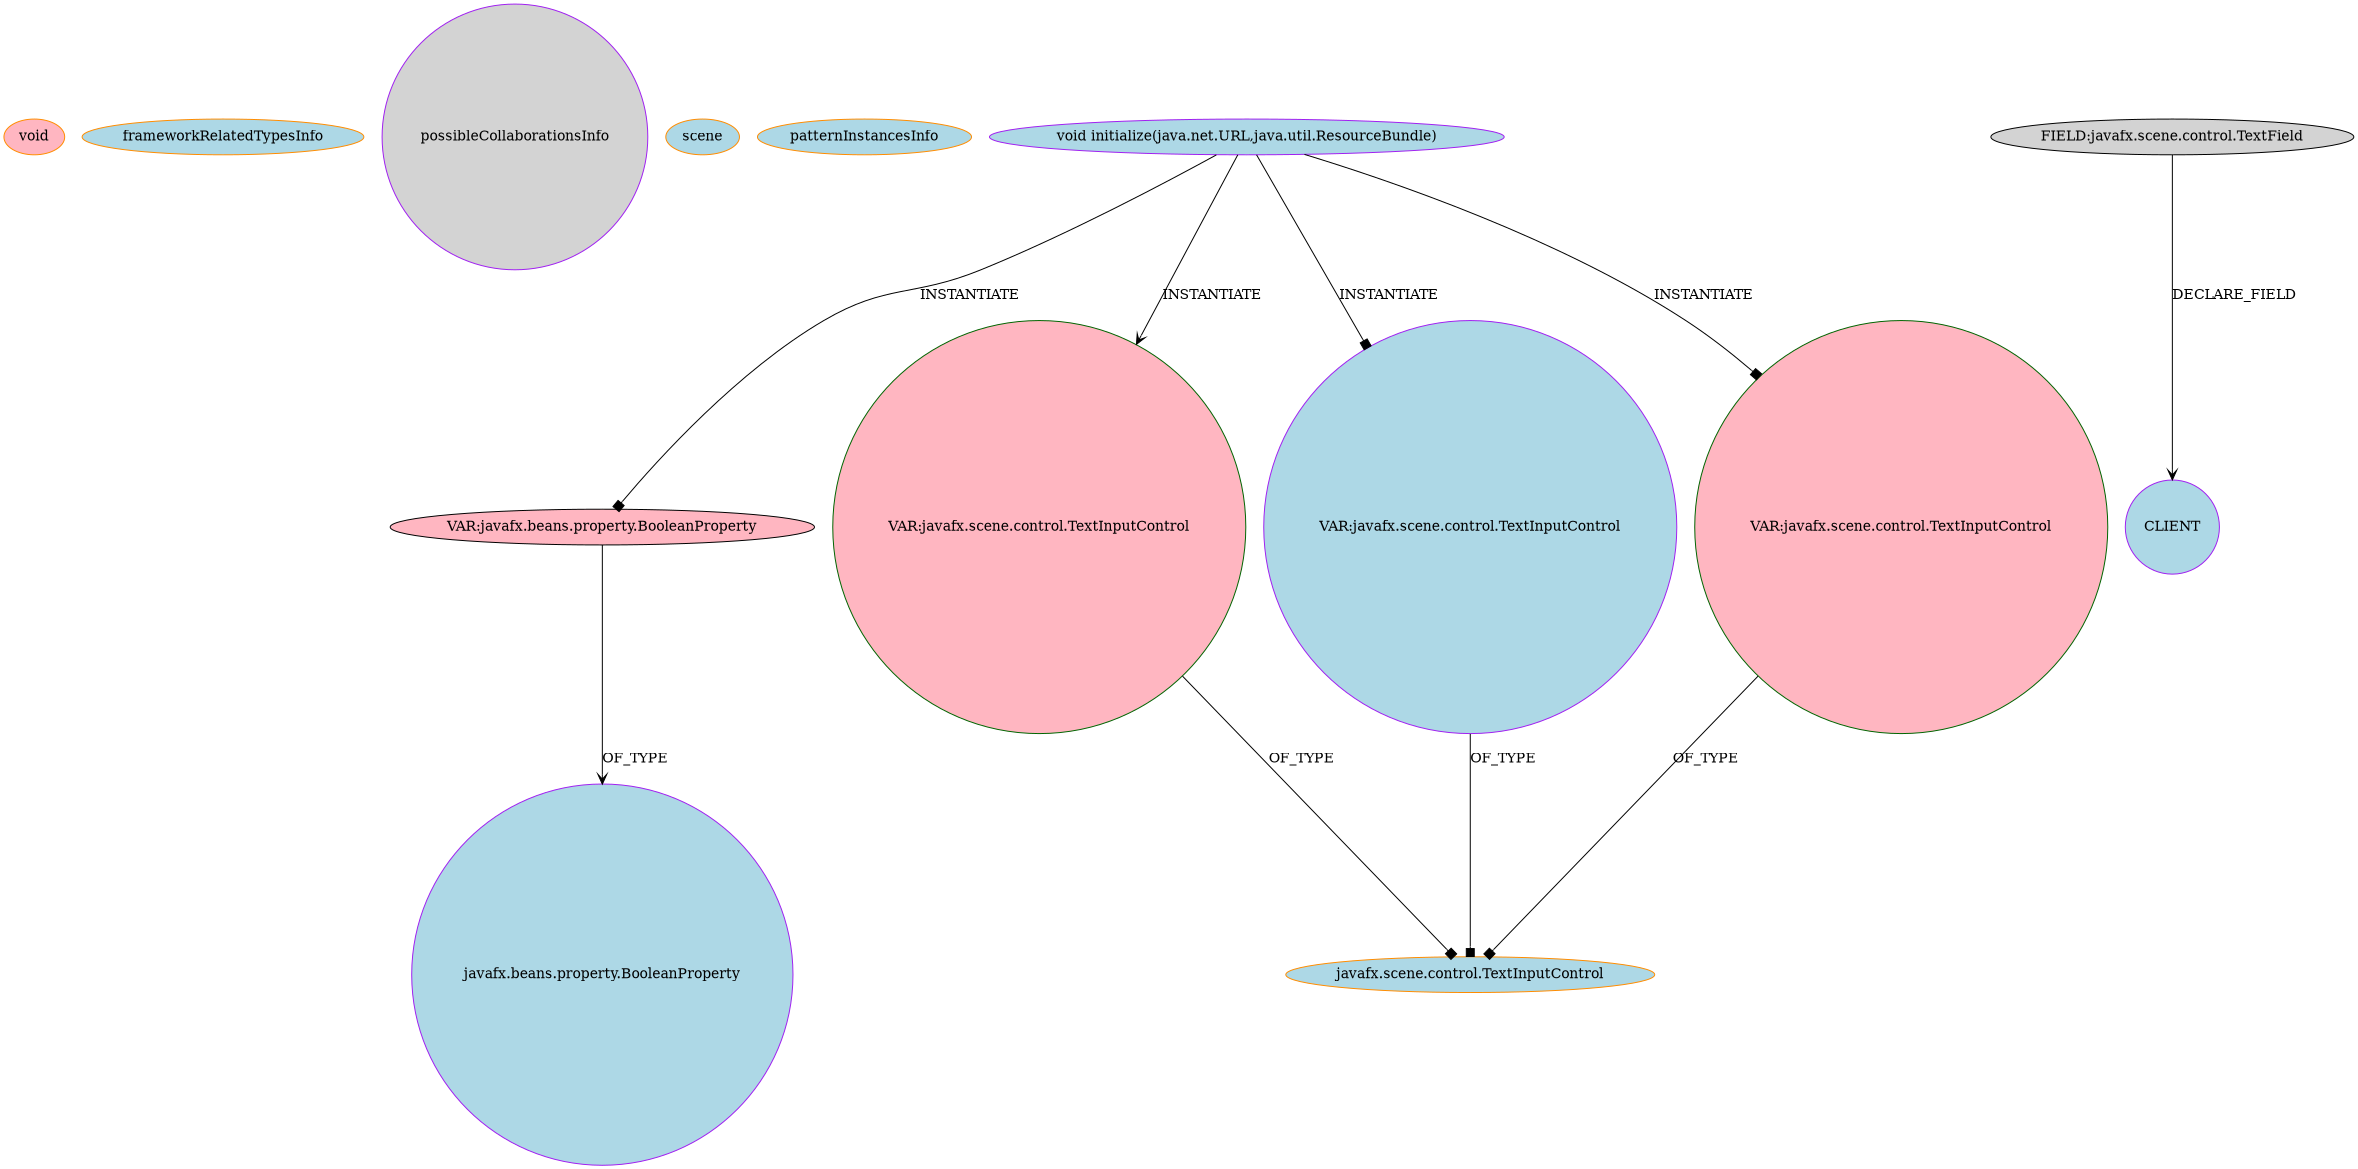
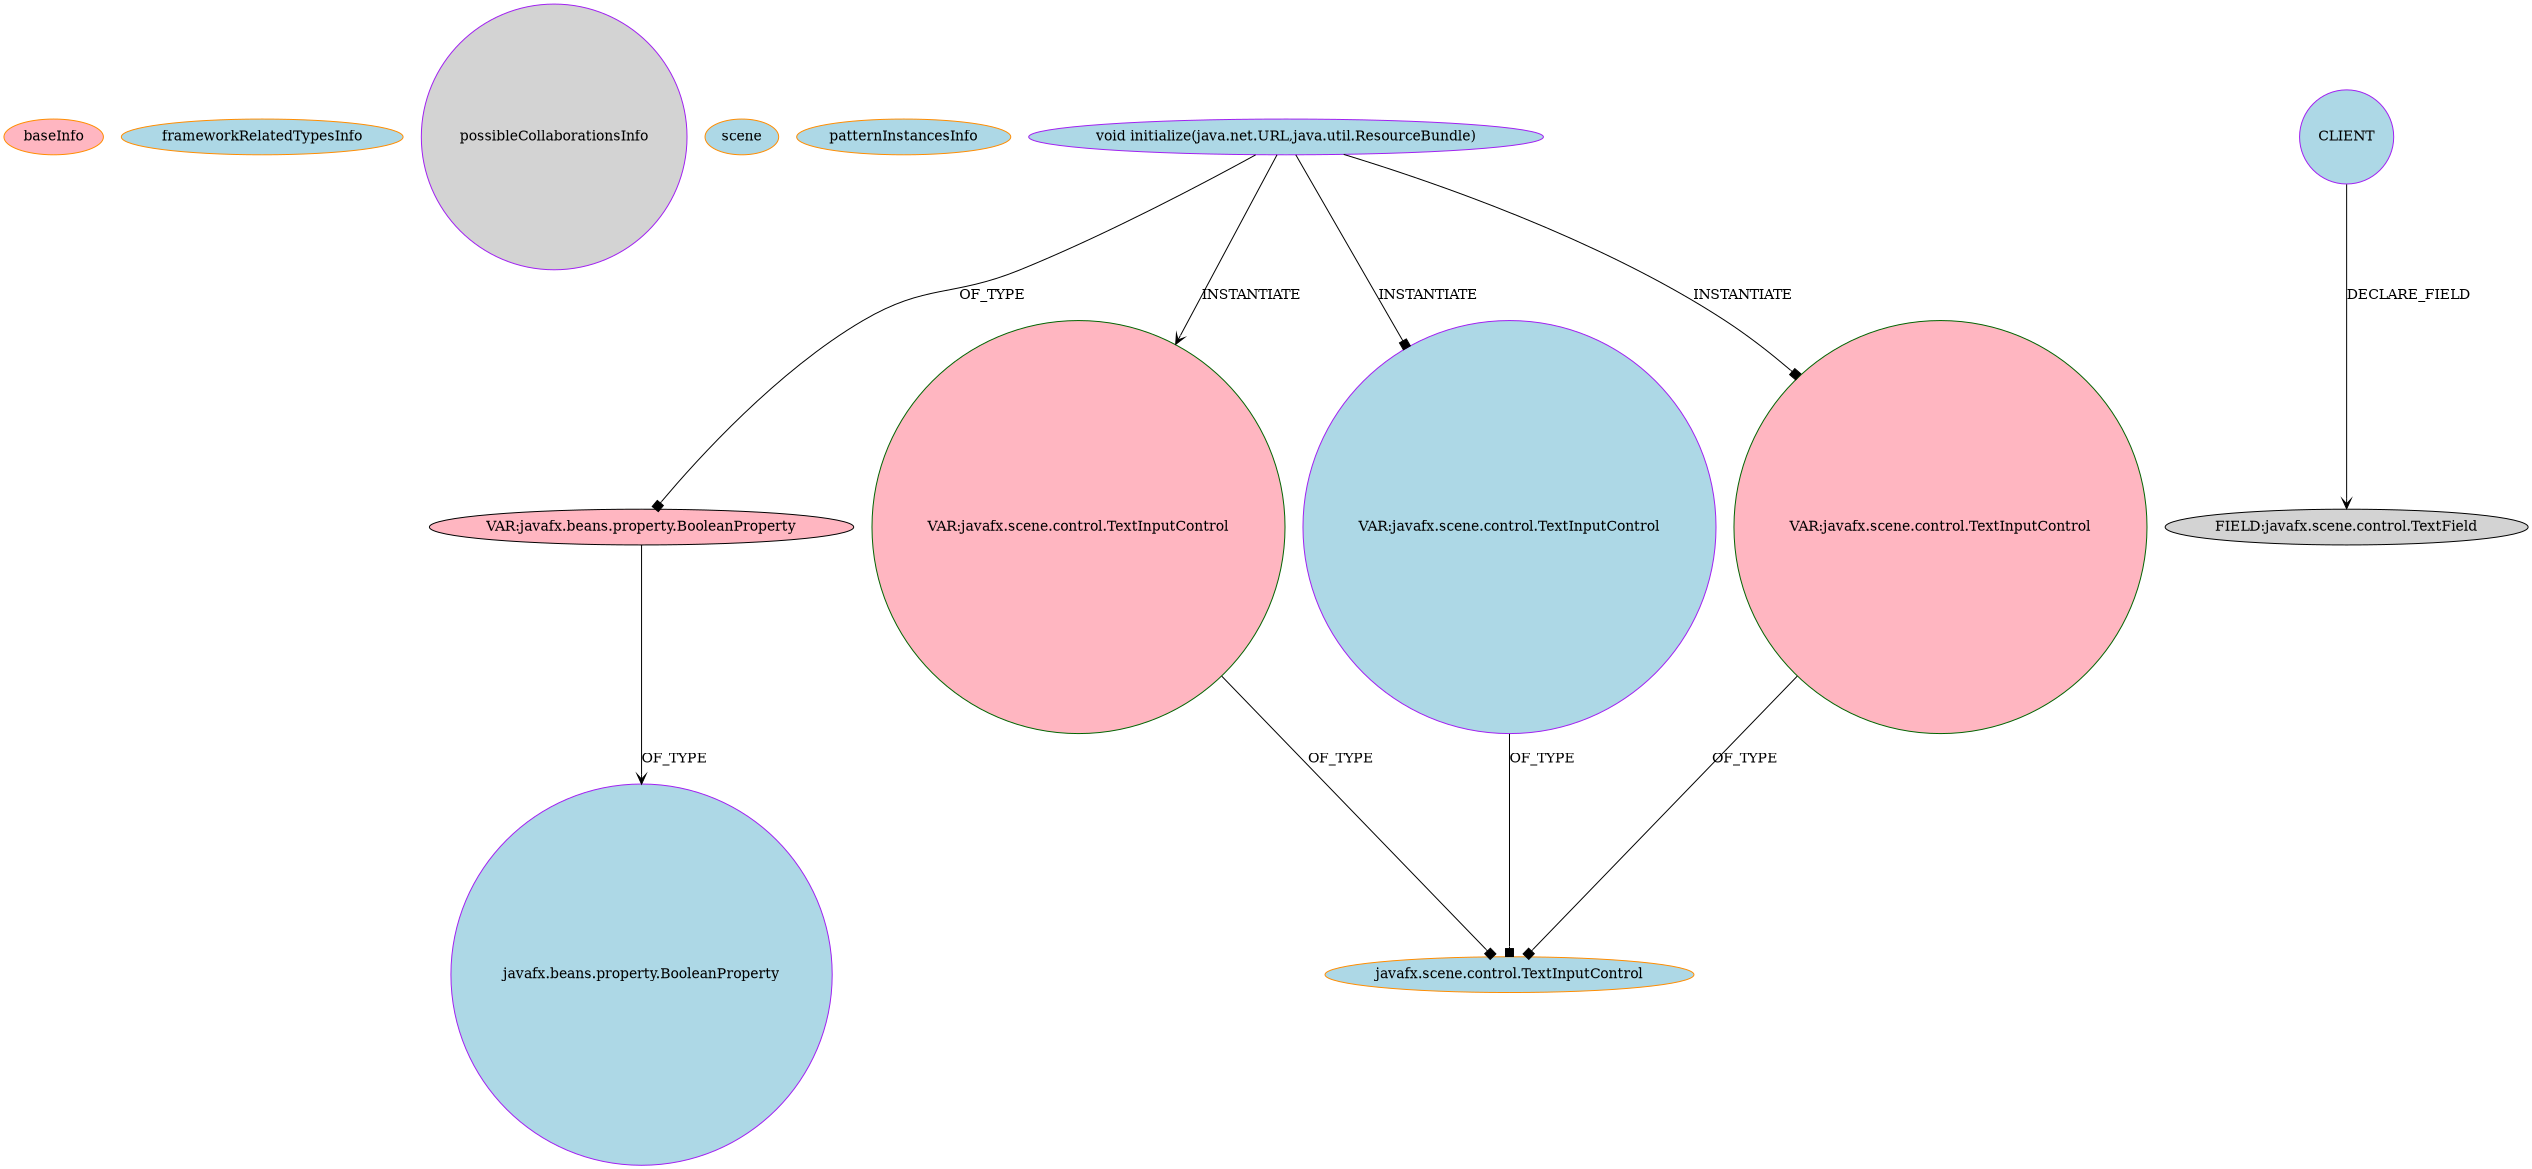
node "void": label "void" -> "baseInfo"
edge "void initialize(java.net.URL,java.util.ResourceBundle)" -> "VAR:javafx.beans.property.BooleanProperty": label "INSTANTIATE" -> "OF_TYPE"
edge "FIELD:javafx.scene.control.TextField" -> "CLIENT": reversed
